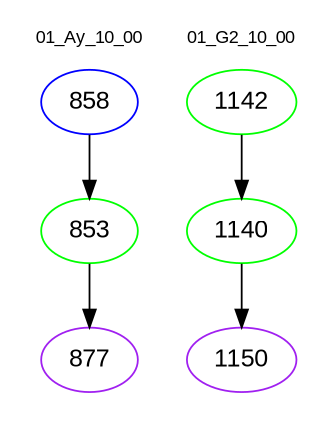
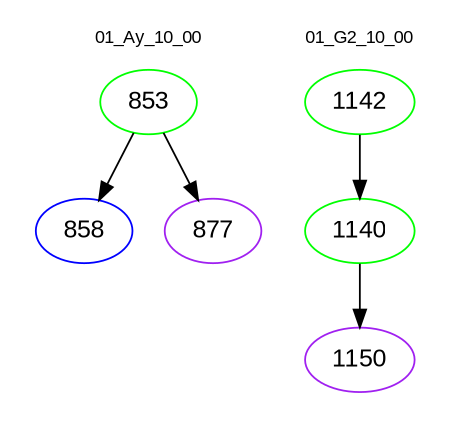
edge "858" -> "853": reversed
